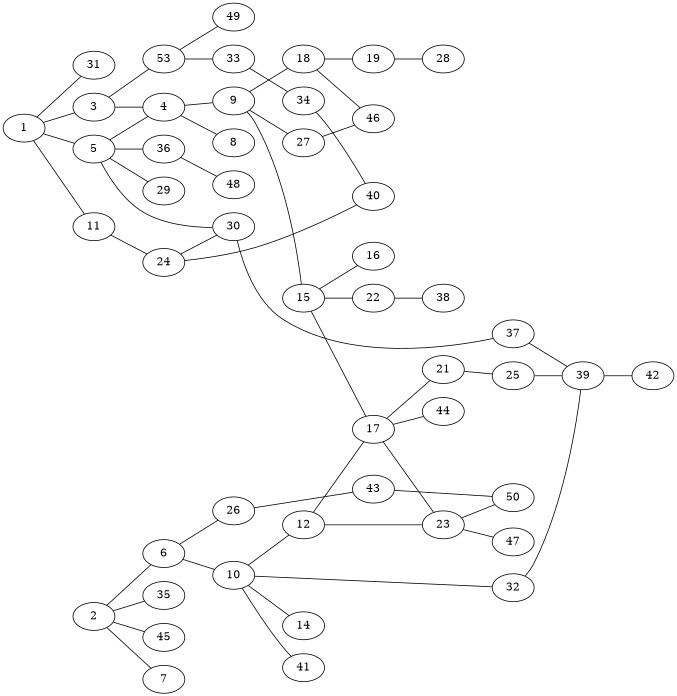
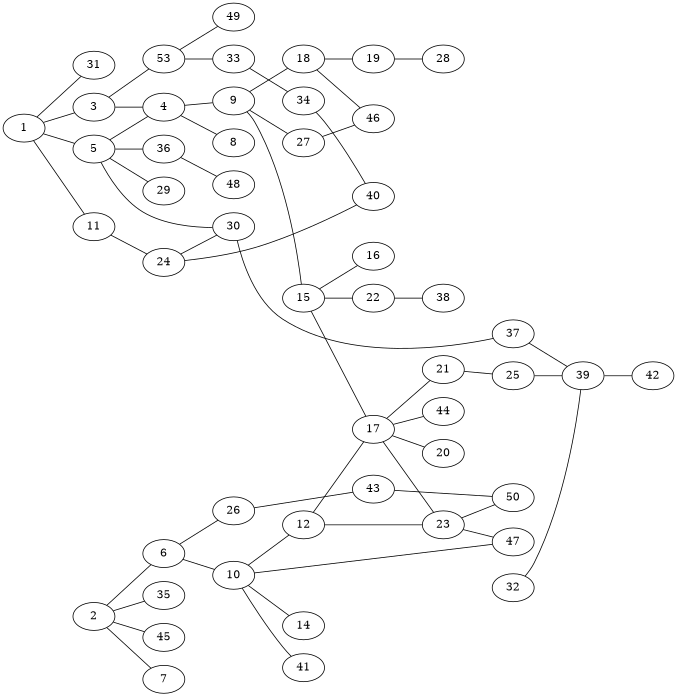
node "20": added
edge "10" -- "32": now "10" -- "47"
